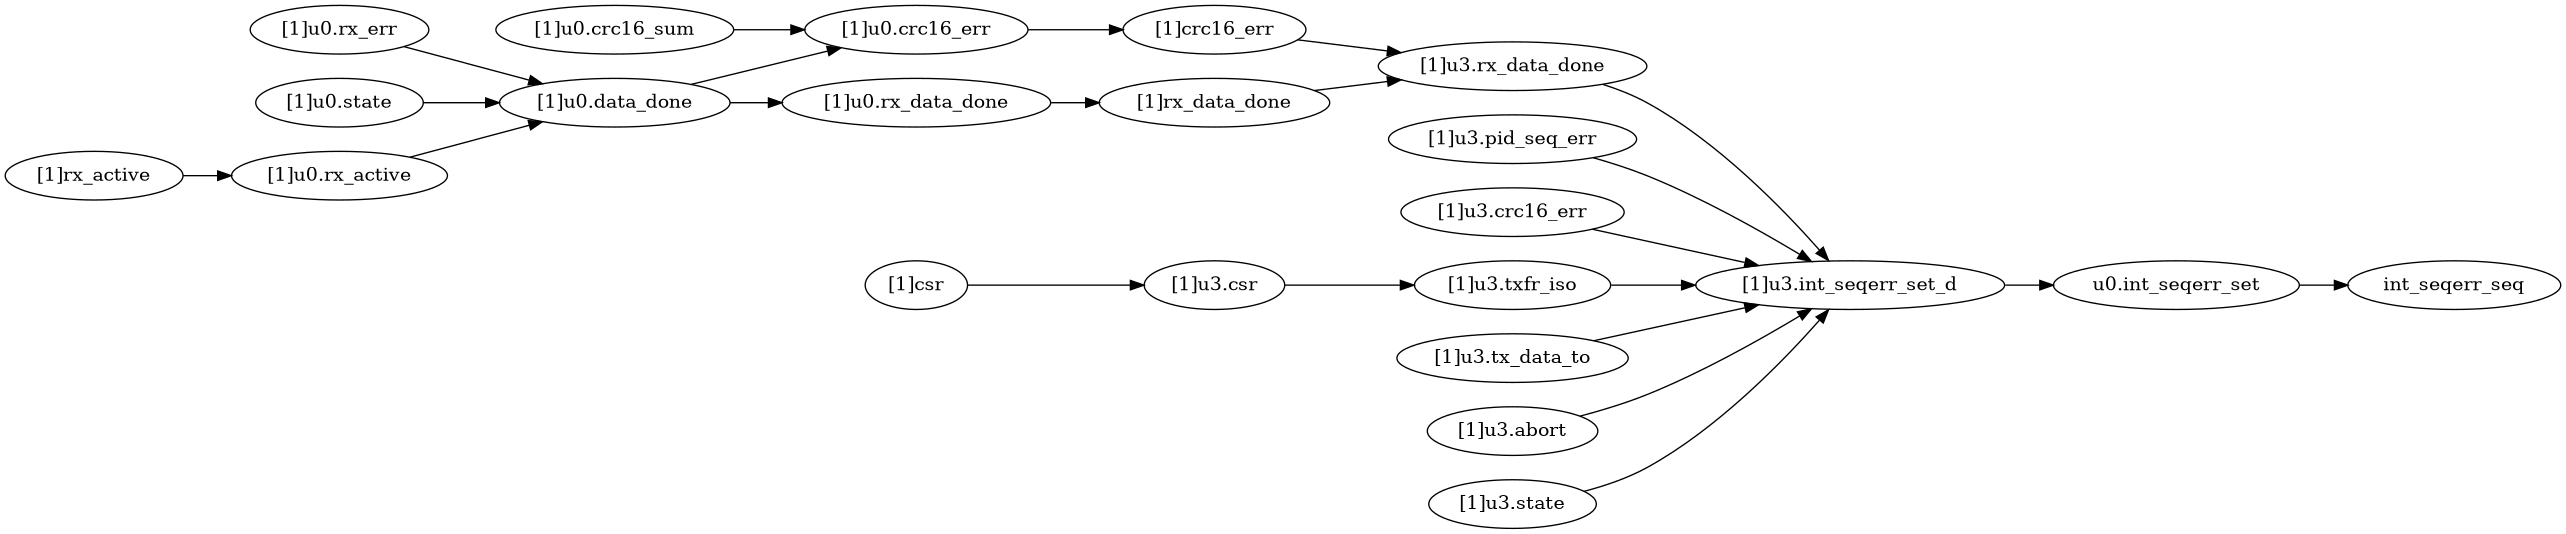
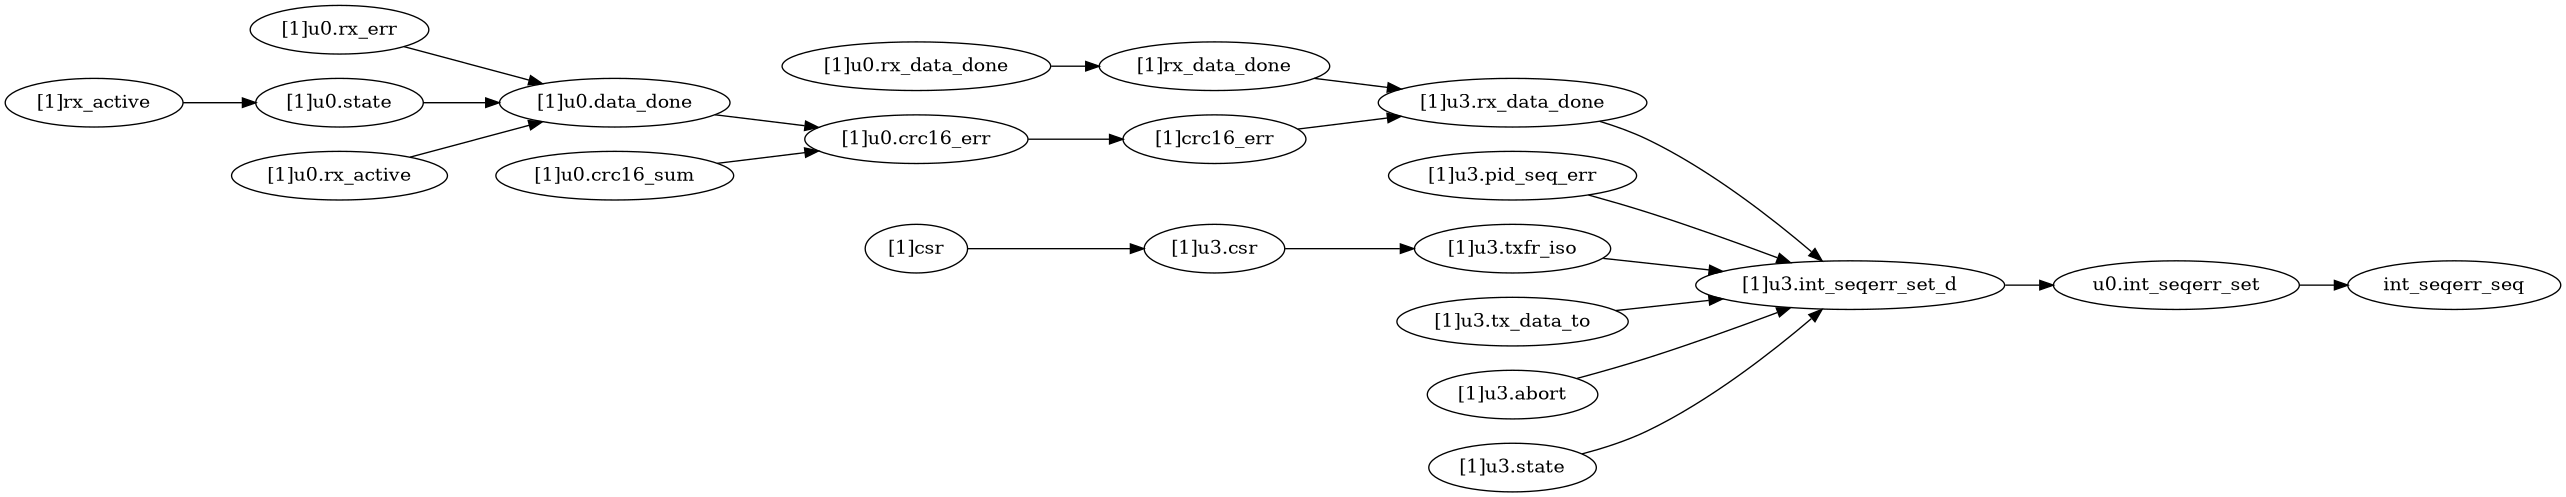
edge "[1]u0.data_done" -> "[1]u0.rx_data_done": removed
edge "[1]rx_active" -> "[1]u0.rx_active": now "[1]rx_active" -> "[1]u0.state"
node "[1]u3.crc16_err": removed
